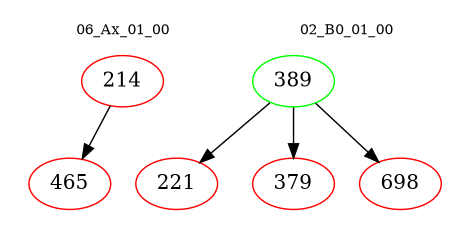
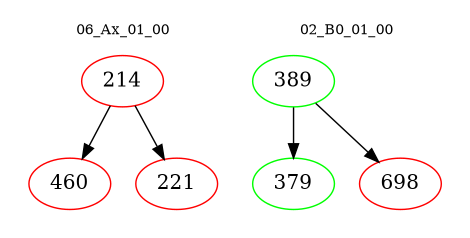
edge "389" -> "221": now "214" -> "221"
node "465": label "465" -> "460"
node "379": color red -> green
